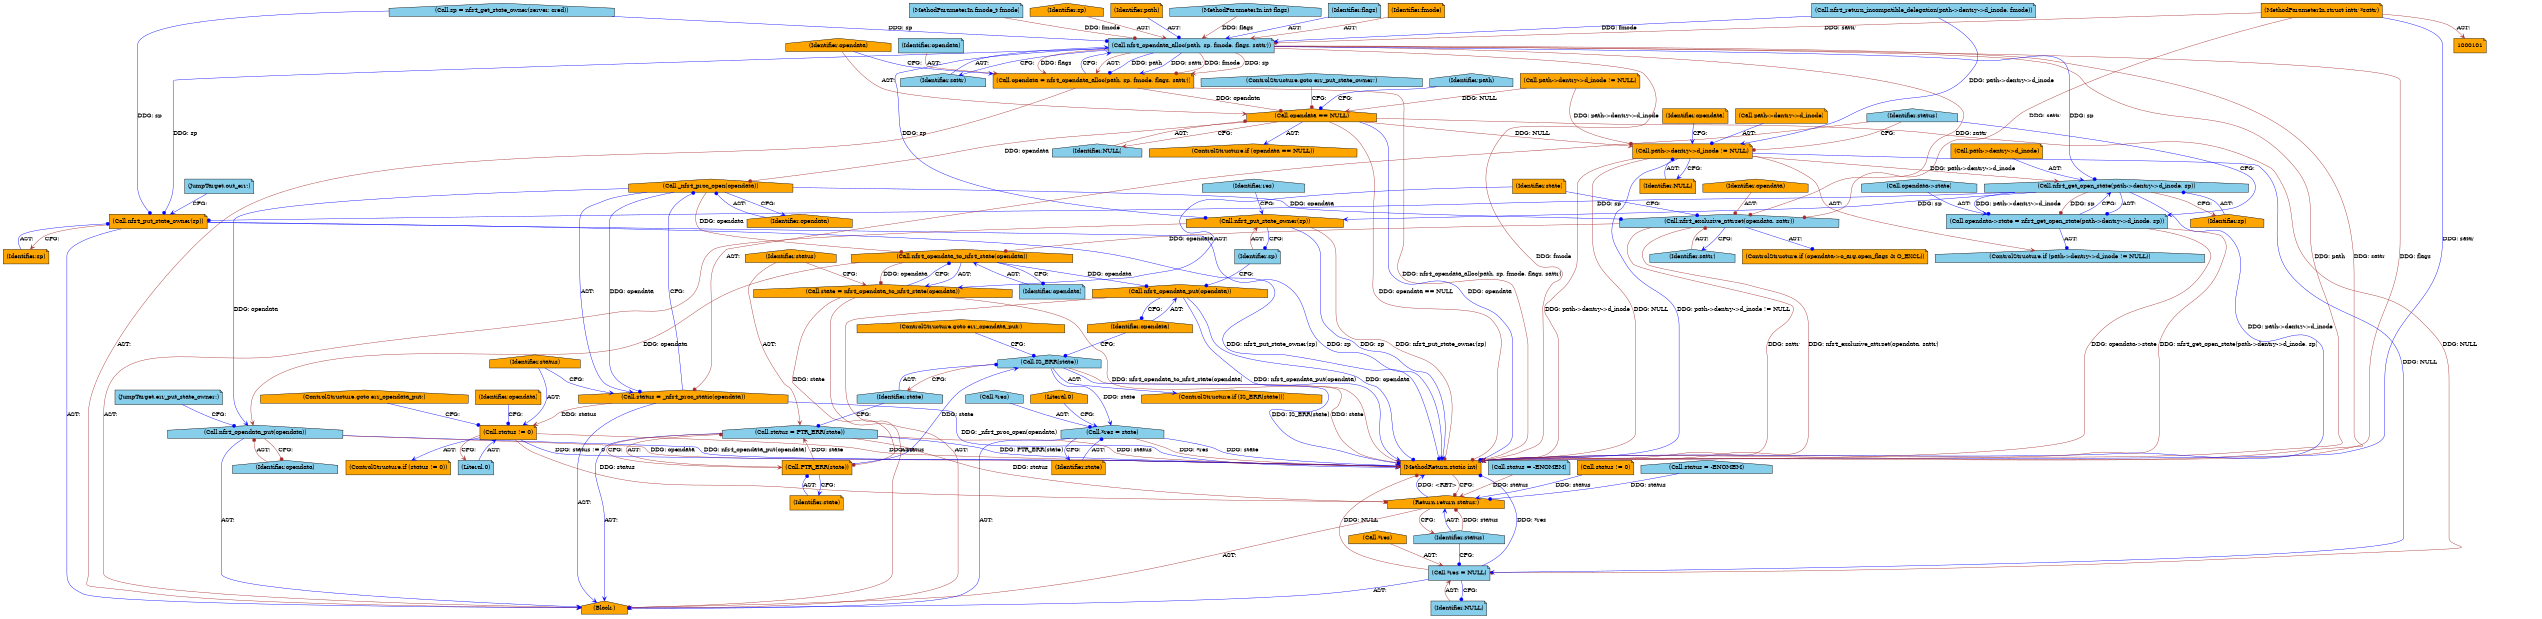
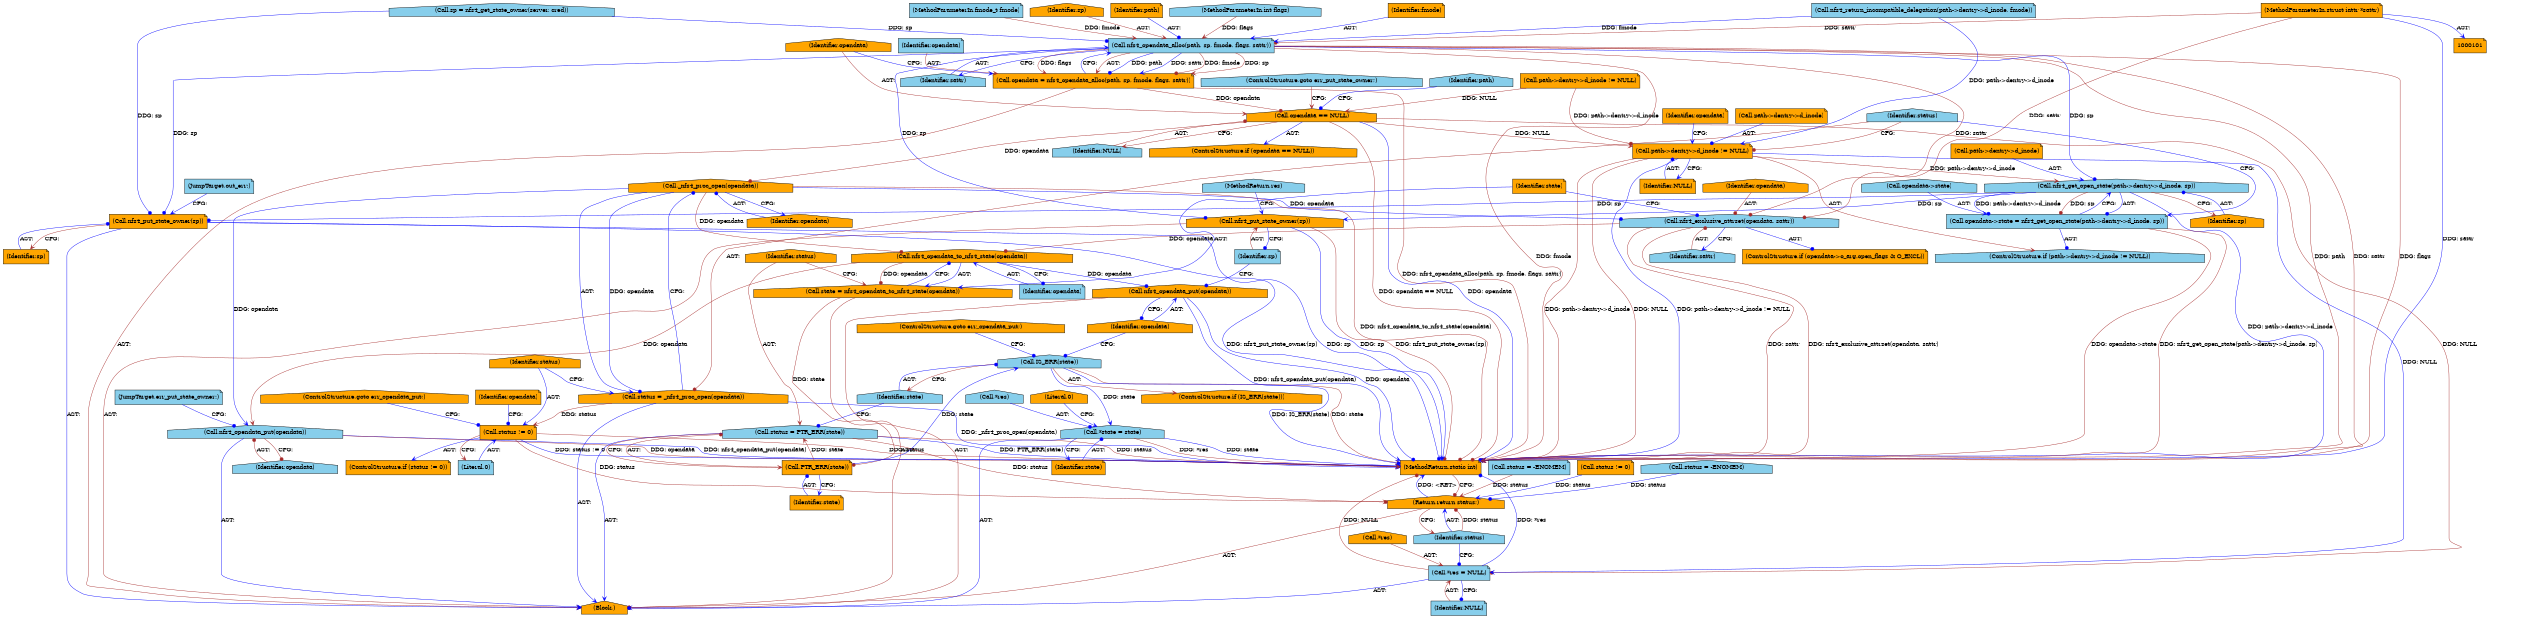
node "(Identifier,flags)": removed
edge "(MethodParameterIn,struct iattr *sattr)" -> "1000101": color brown -> blue
edge "(MethodParameterIn,fmode_t fmode)" -> "(Call,nfs4_opendata_alloc(path, sp, fmode, flags, sattr))": arrowhead dot -> vee
edge "(Identifier,fmode)" -> "(Call,nfs4_opendata_alloc(path, sp, fmode, flags, sattr))": color brown -> blue
edge "(ControlStructure,goto err_put_state_owner;)" -> "(Call,opendata == NULL)": arrowhead dot -> vee
node "(Identifier,res)": label "(Identifier,res)" -> "(MethodReturn,res)"
edge "(Call,IS_ERR(state))" -> "(ControlStructure,if (IS_ERR(state)))": color blue -> brown
edge "(Call,state = nfs4_opendata_to_nfs4_state(opendata))" -> "(MethodReturn,static int)": now "(Call,_nfs4_proc_open(opendata))" -> "(MethodReturn,static int)"
node "(Call,status = _nfs4_proc_static(opendata))": label "(Call,status = _nfs4_proc_static(opendata))" -> "(Call,status = _nfs4_proc_open(opendata))"
node "(Call,*res = state)": label "(Call,*res = state)" -> "(Call,*state = state)"
